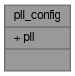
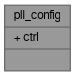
node "pll_config": text "+ pll" -> "+ ctrl"
